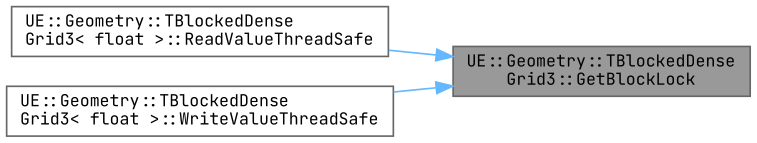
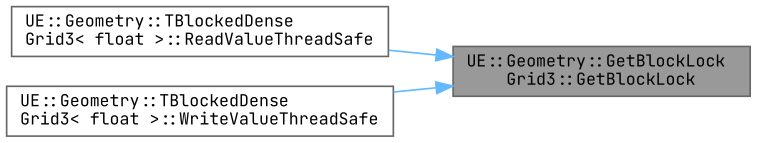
node "UE::Geometry::TBlockedDense Grid3::GetBlockLock": label "UE::Geometry::TBlockedDense Grid3::GetBlockLock" -> "UE::Geometry::GetBlockLock Grid3::GetBlockLock"
